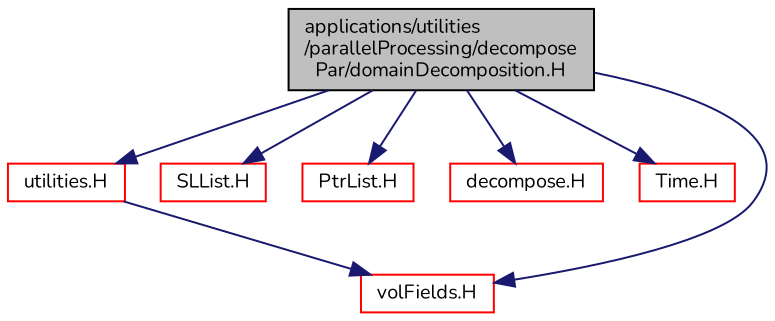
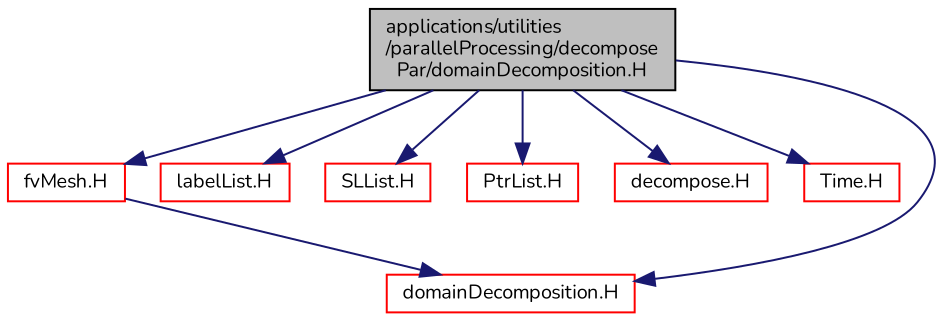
node "utilities.H": label "utilities.H" -> "fvMesh.H"
node "labelList.H": added
node "volFields.H": label "volFields.H" -> "domainDecomposition.H"
